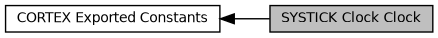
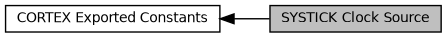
node "SYSTICK Clock Clock": label "SYSTICK Clock Clock" -> "SYSTICK Clock Source"
